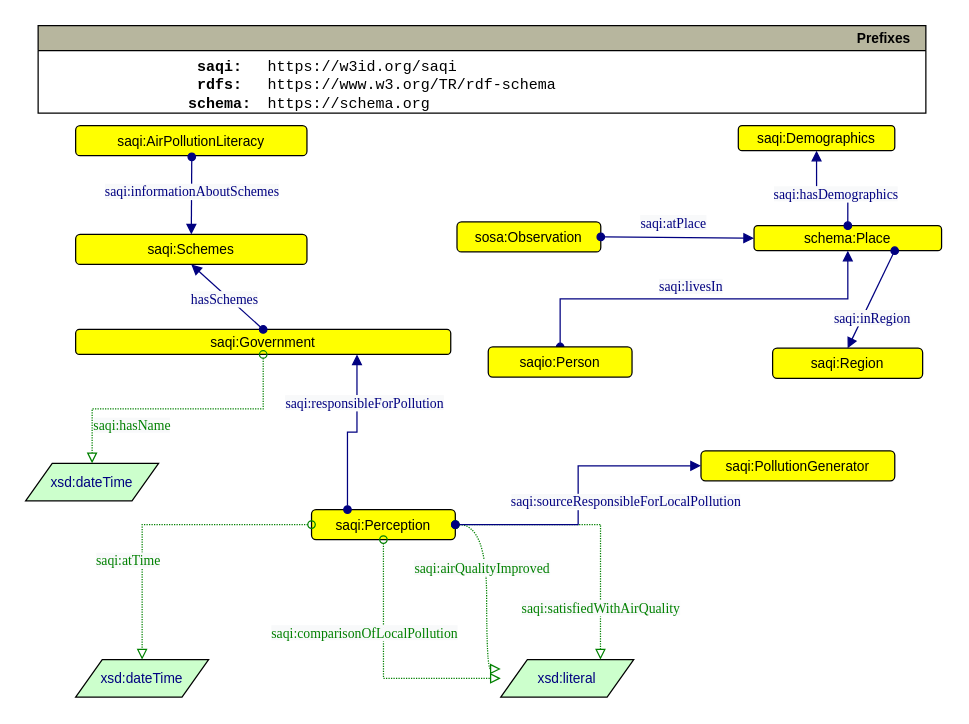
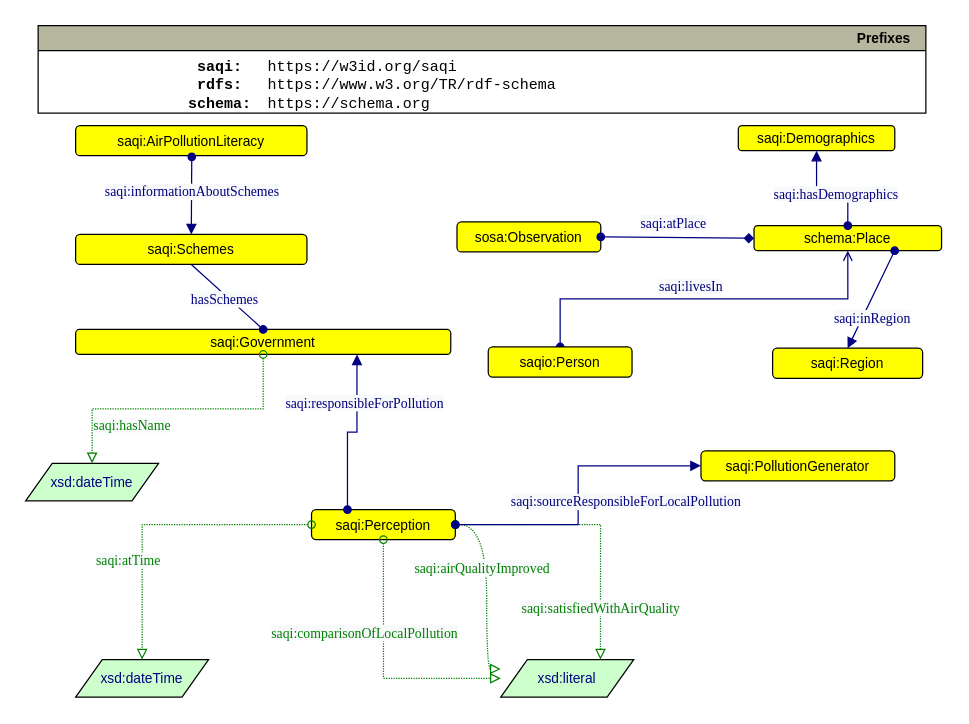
edge "sosa:Observation" -- "schema:Place": arrowhead block -> diamond
edge "schema:Place" -- "saqio:Person": arrowhead block -> open
edge "saqi:Schemes" -- "saqi:Government": arrowhead block -> none
